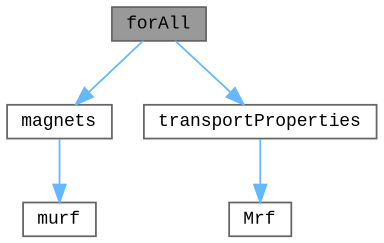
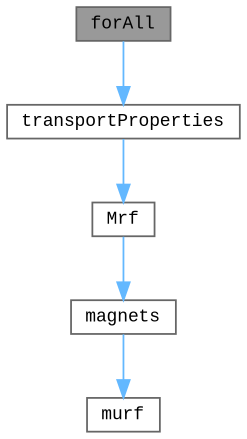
edge "forAll" -> "magnets": now "Mrf" -> "magnets"
